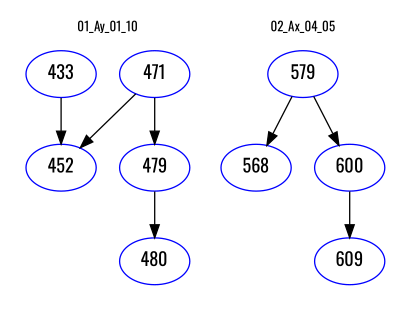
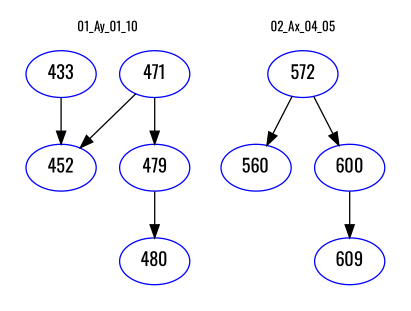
node "579": label "579" -> "572"
node "568": label "568" -> "560"
